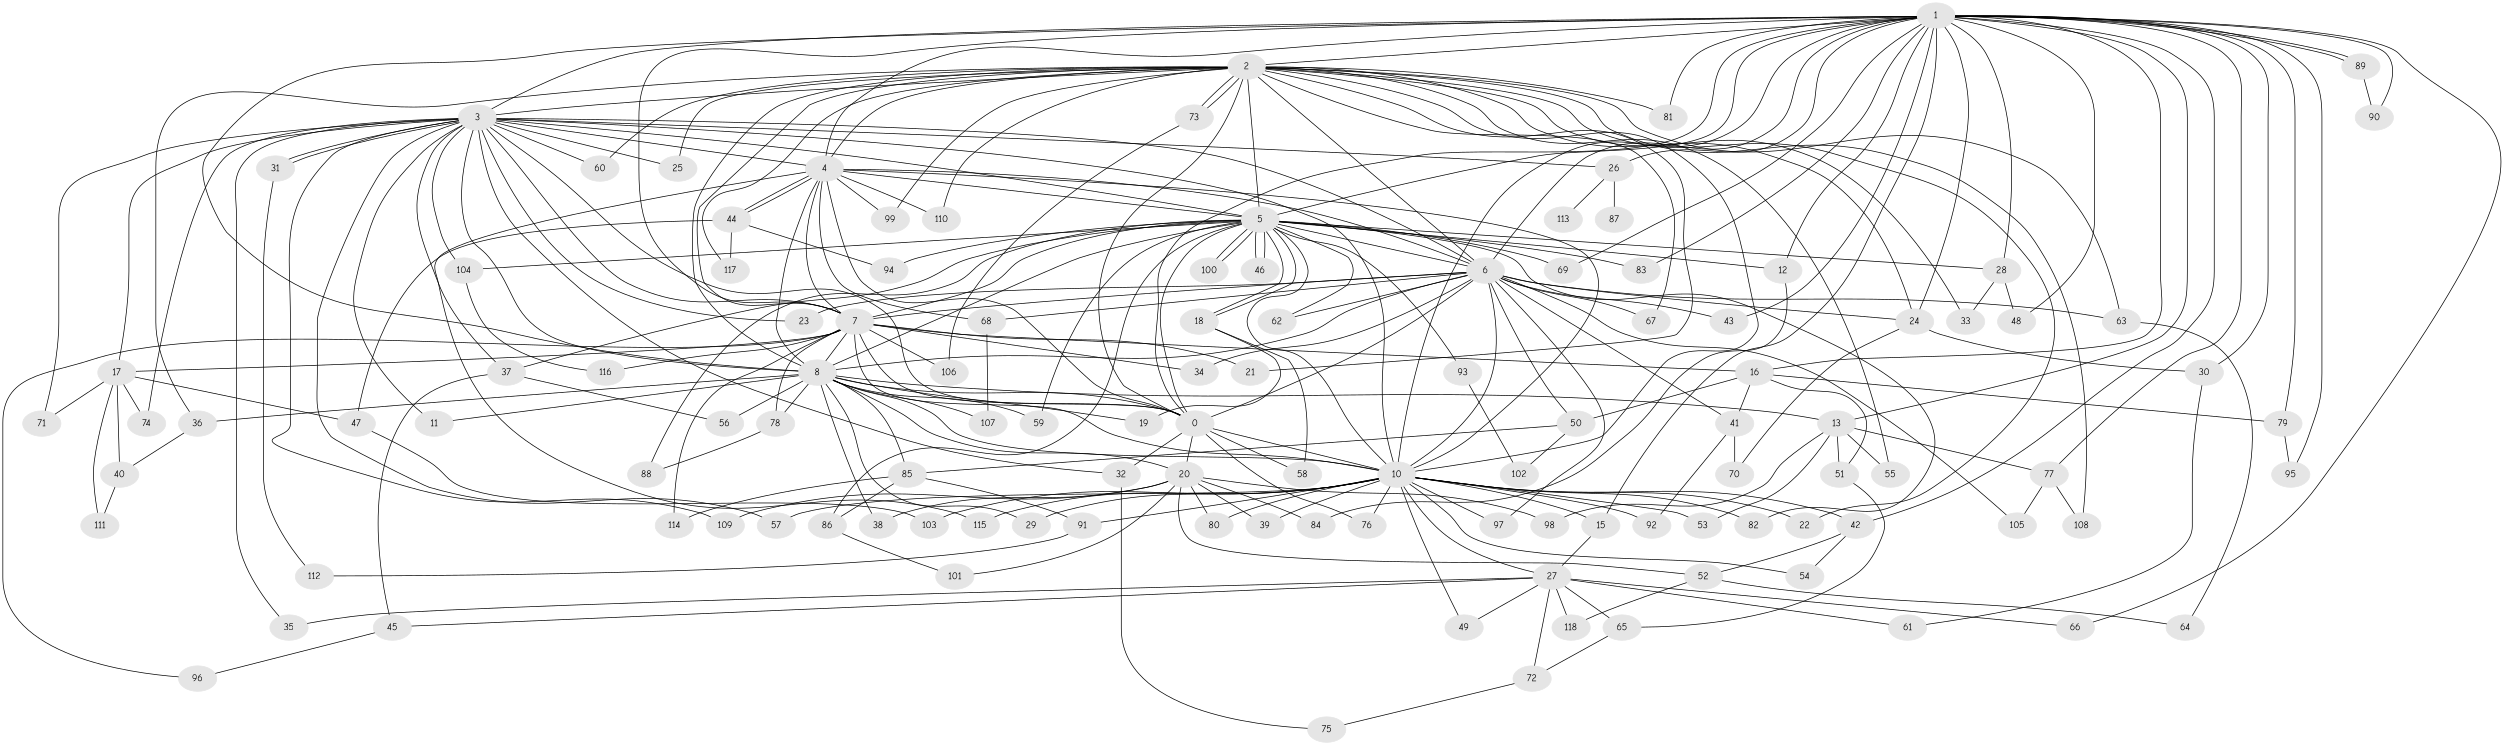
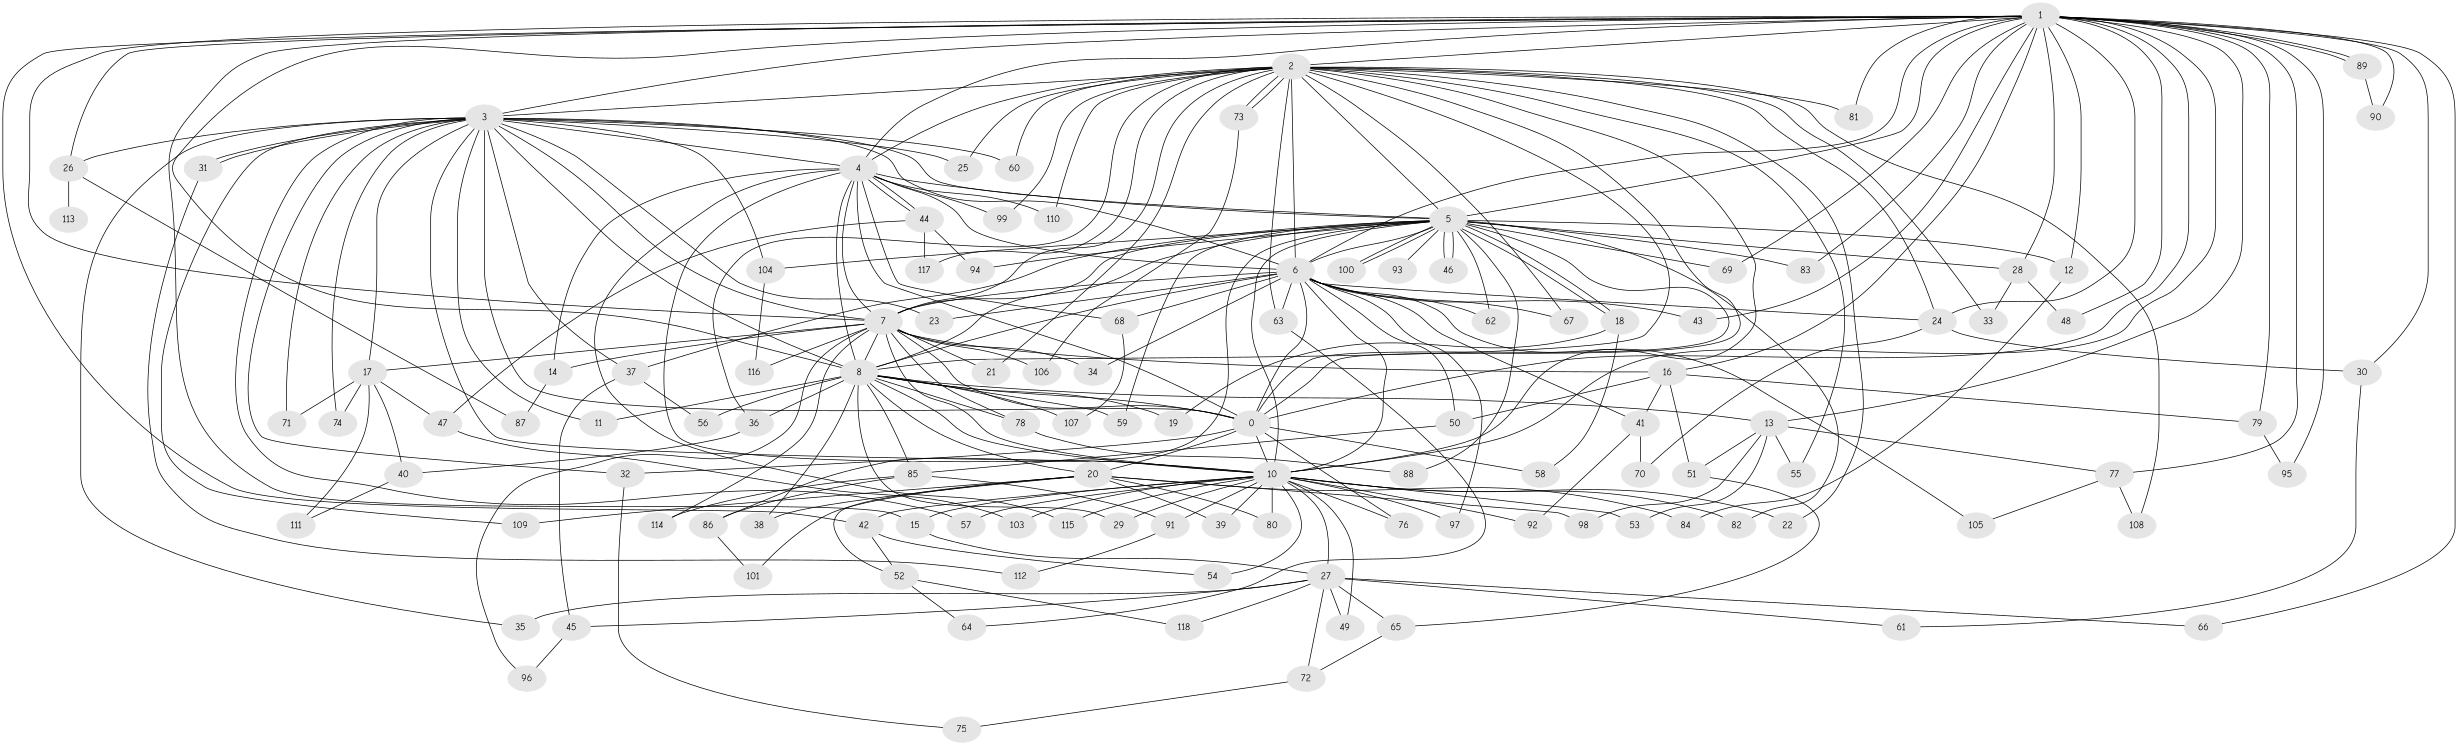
node "14": added
node "102": removed
